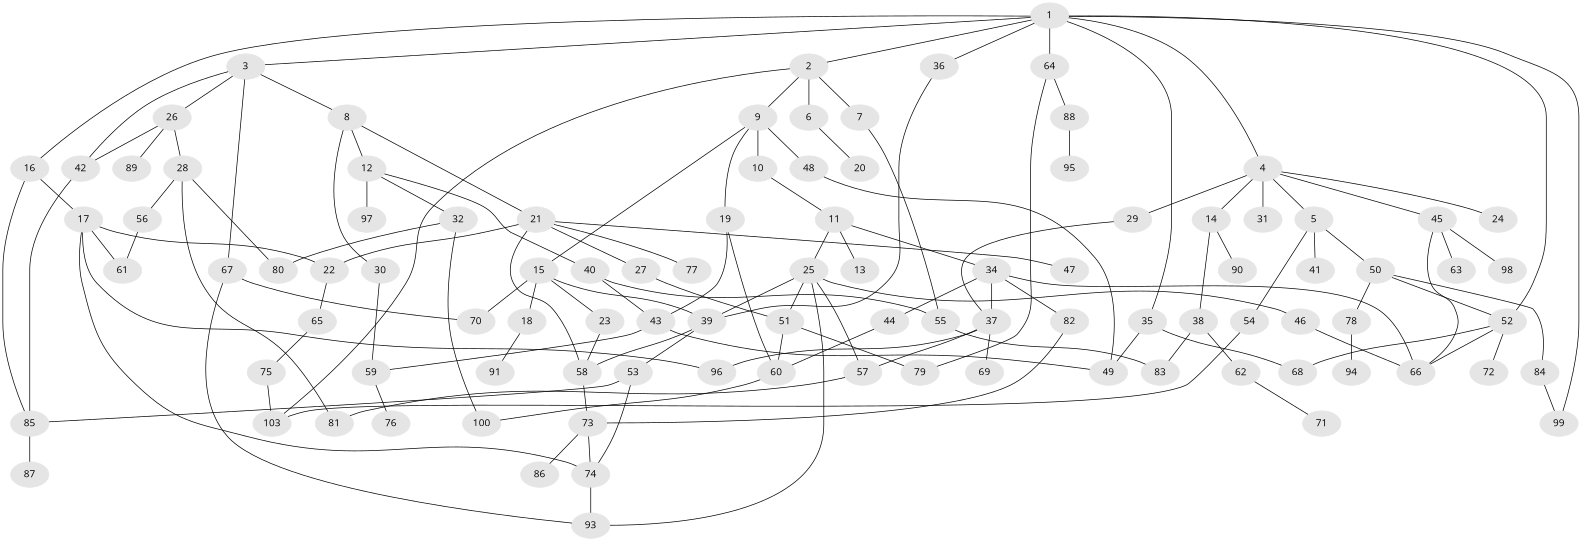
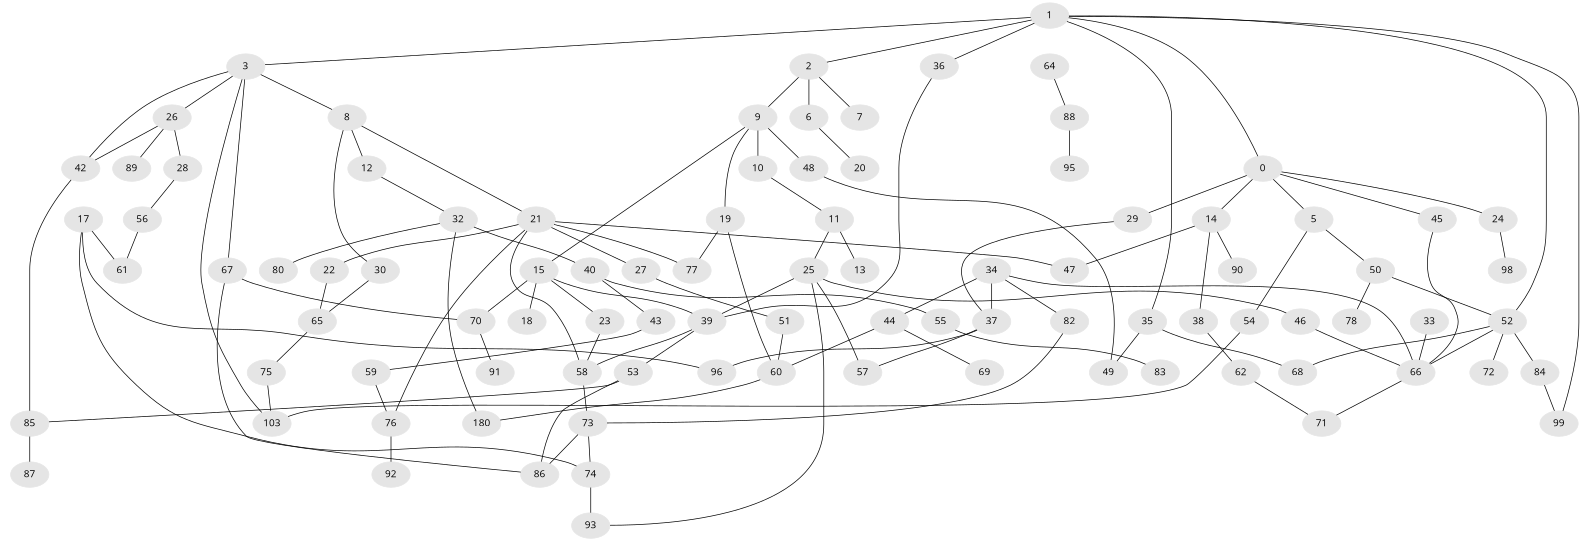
edge "1" -- "64": removed
edge "2" -- "103": now "3" -- "103"
node "16": removed
node "4": label "4" -> "0"
edge "12" -- "40": now "32" -- "40"
edge "28" -- "80": removed
edge "7" -- "55": removed
node "97": removed
node "31": removed
edge "17" -- "22": removed
edge "11" -- "34": removed
edge "14" -- "47": added
edge "45" -- "98": now "24" -- "98"
node "41": removed
node "63": removed
edge "19" -- "43": now "19" -- "77"
edge "50" -- "84": now "52" -- "84"
edge "25" -- "51": removed
edge "21" -- "76": added
edge "30" -- "59": now "30" -- "65"
node "33": added
edge "18" -- "91": now "70" -- "91"
edge "38" -- "83": removed
edge "37" -- "69": now "44" -- "69"
edge "43" -- "49": removed
node "79": removed
node "94": removed
edge "66" -- "71": added
node "81": removed
node "100": label "100" -> "180"
edge "53" -- "74": now "53" -- "86"
node "92": added
edge "67" -- "93": now "67" -- "86"
